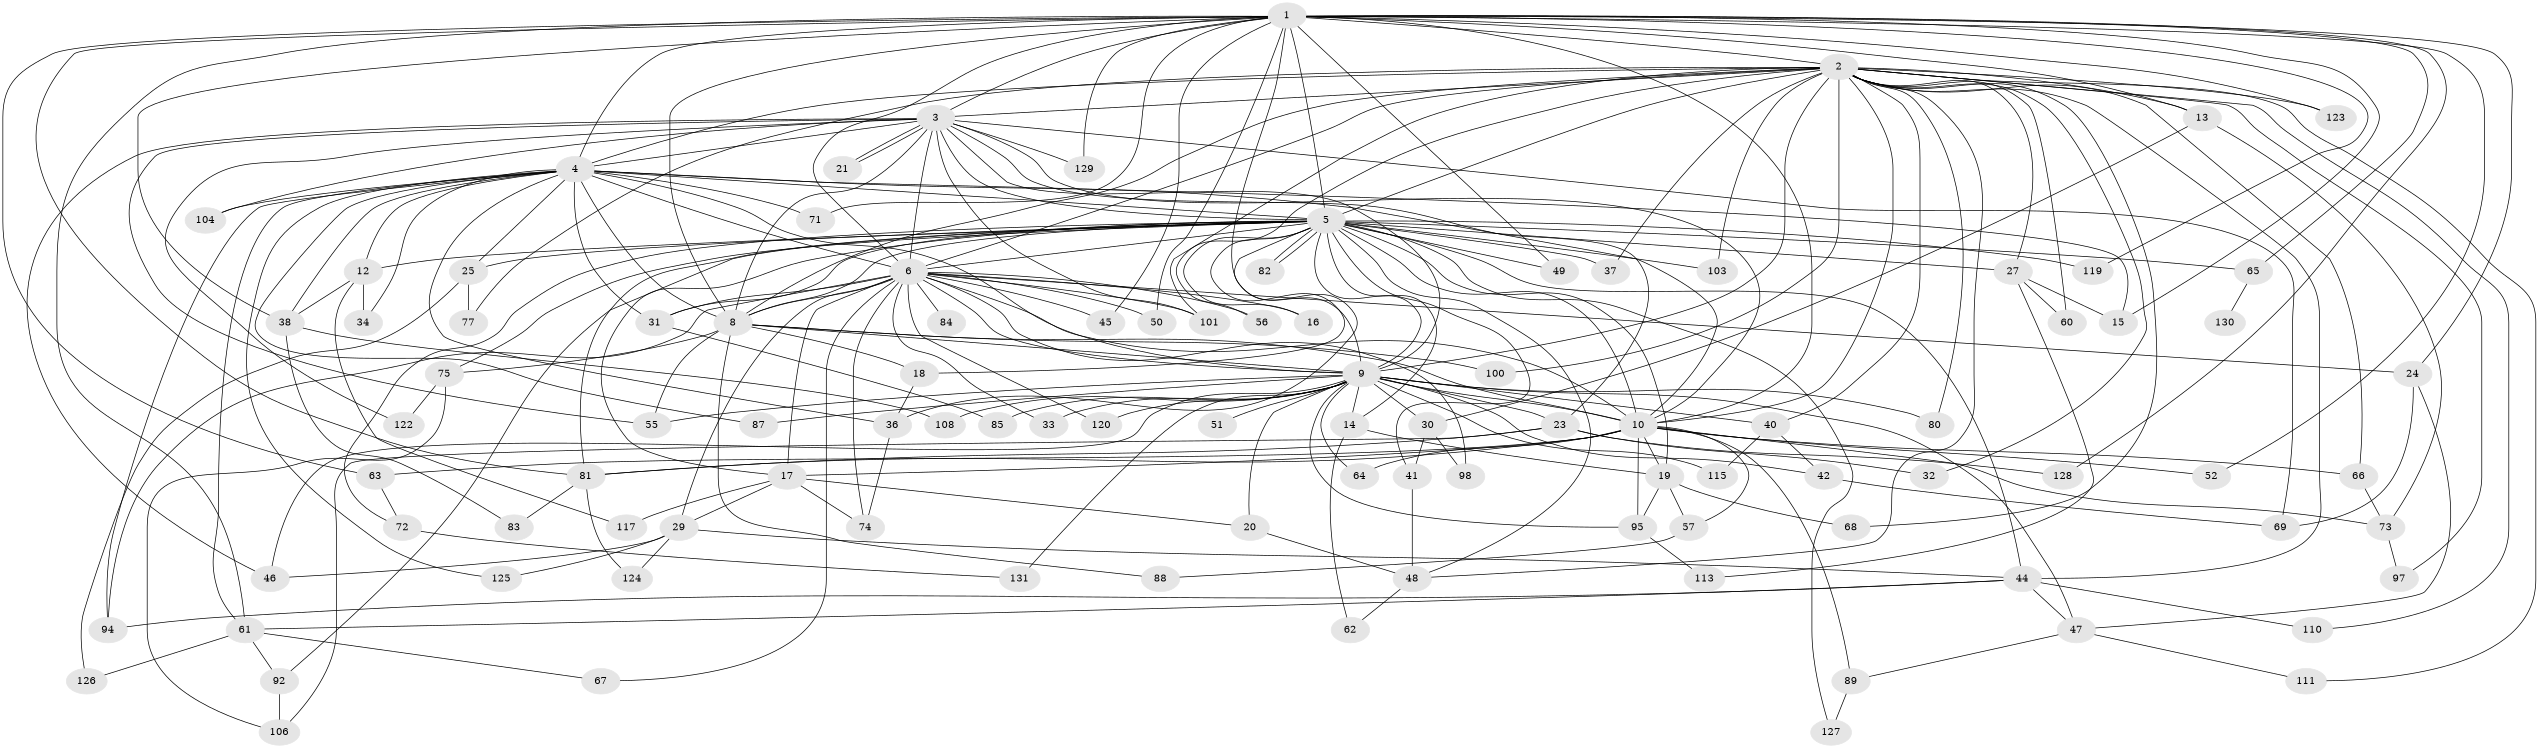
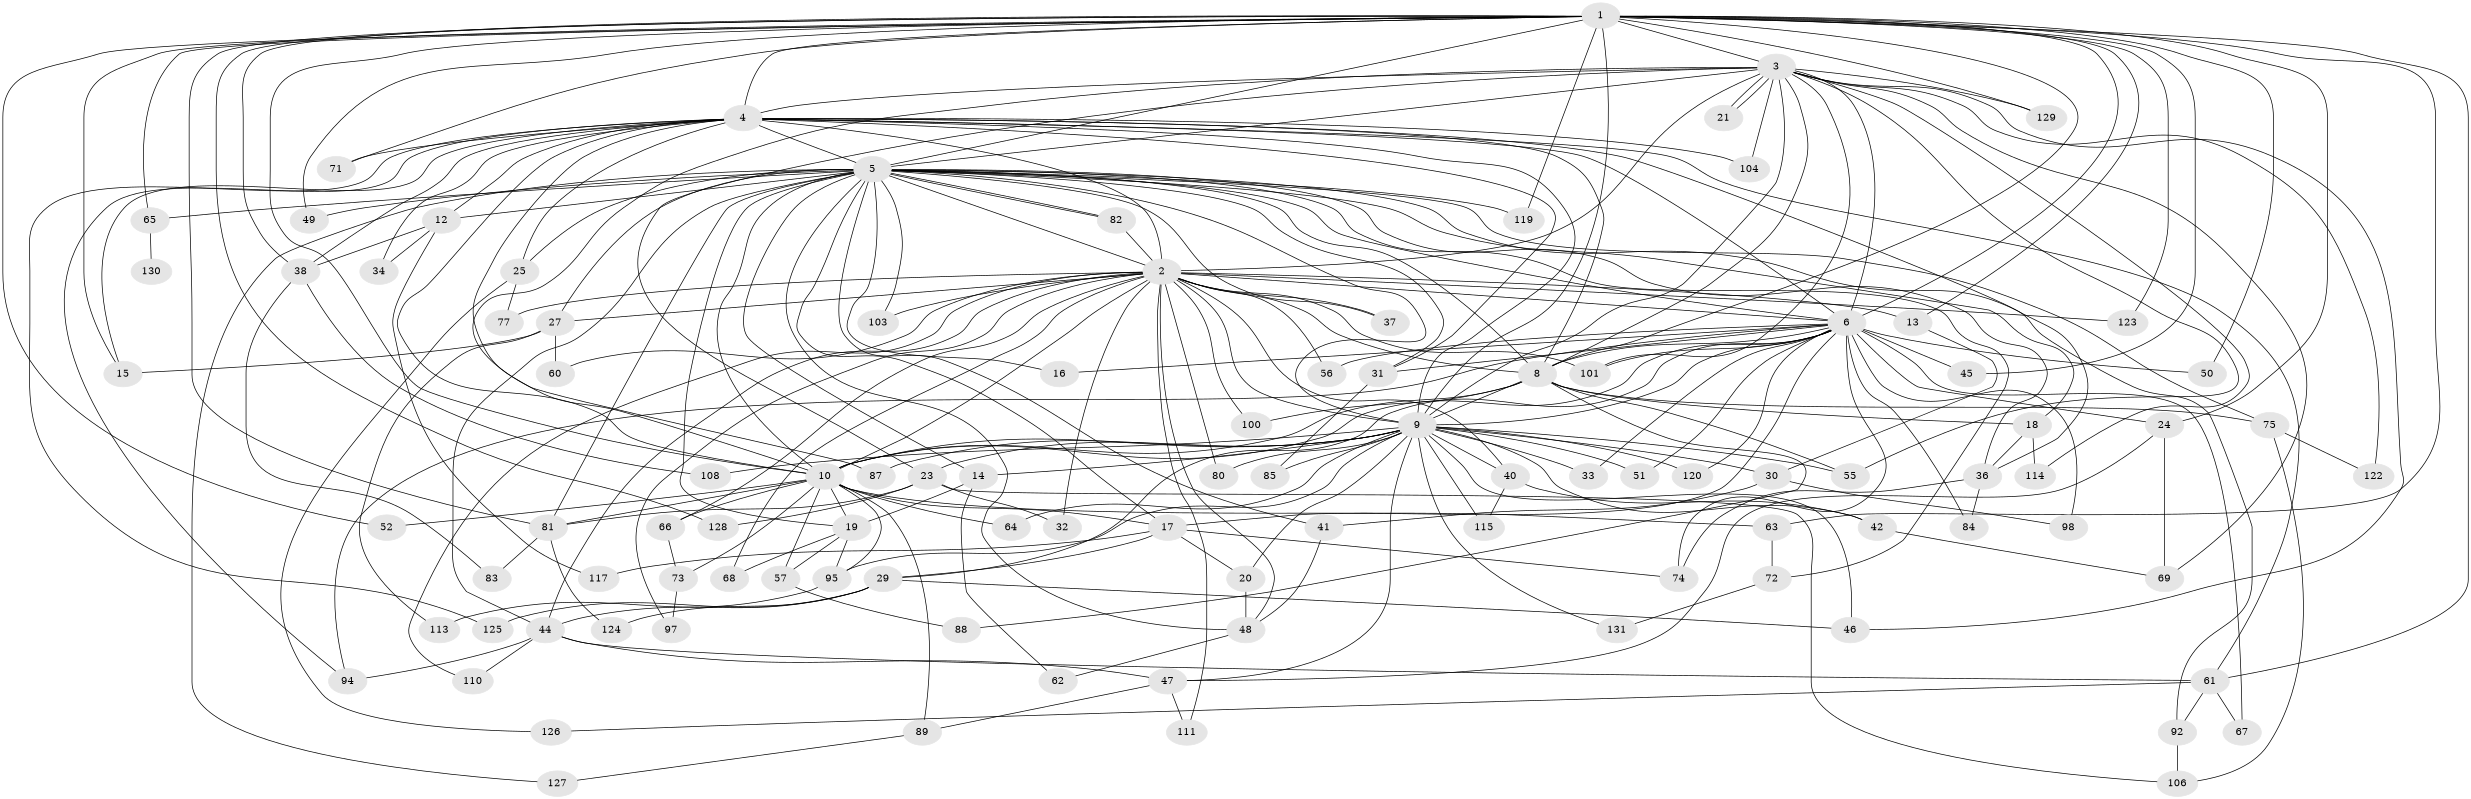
edge "1" -- "2": now "82" -- "2"
edge "13" -- "73": removed
edge "6" -- "51": added
node "114": added
edge "36" -- "84": added
